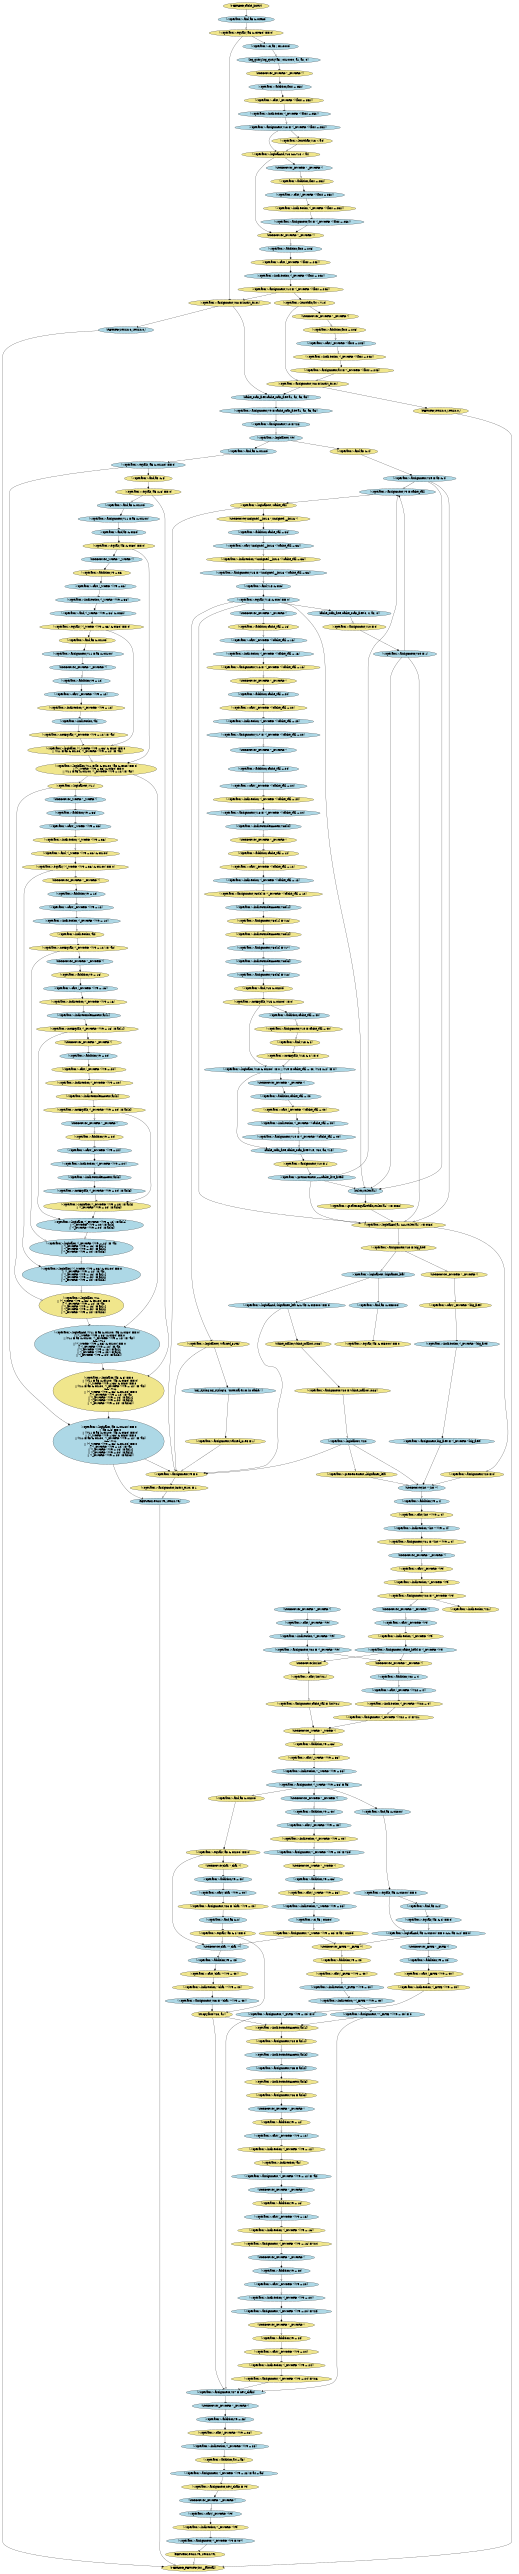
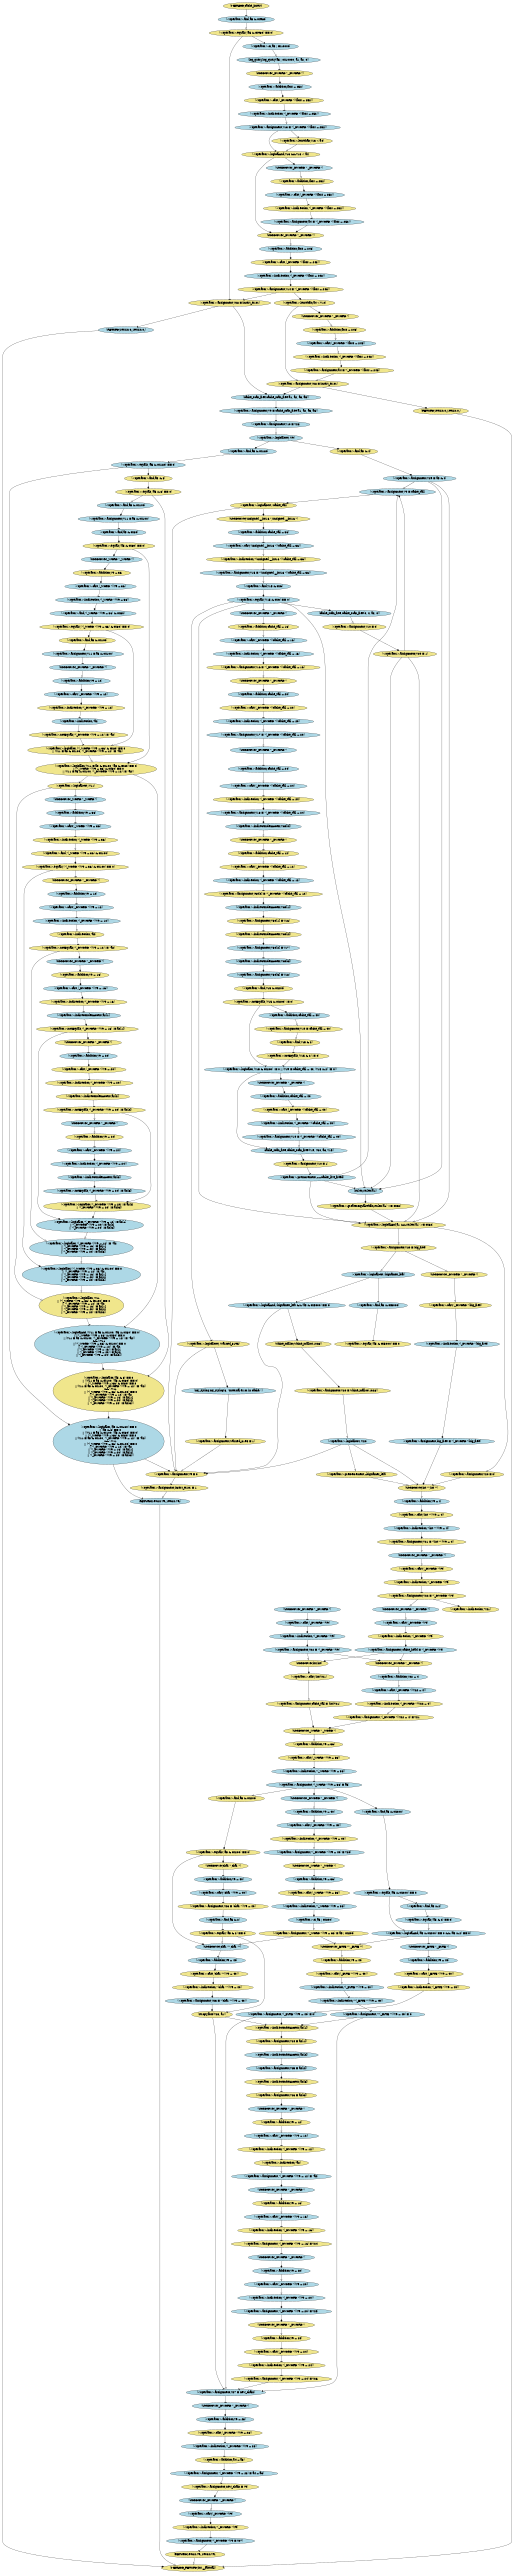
node "(<operator>.assignment,v29 = 1)": fillcolor lightblue -> khaki
node "(UNKNOWN,int **,int **)": fillcolor lightblue -> khaki
